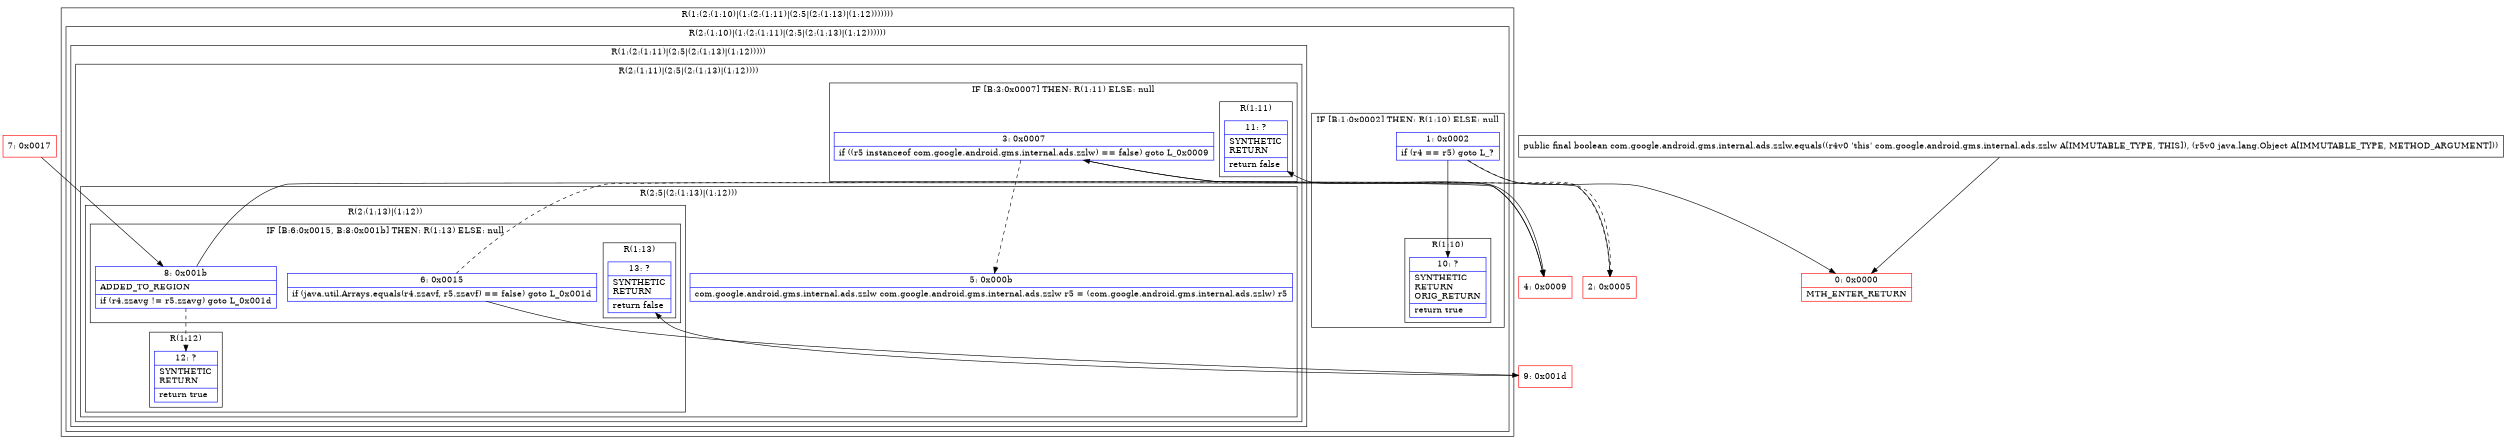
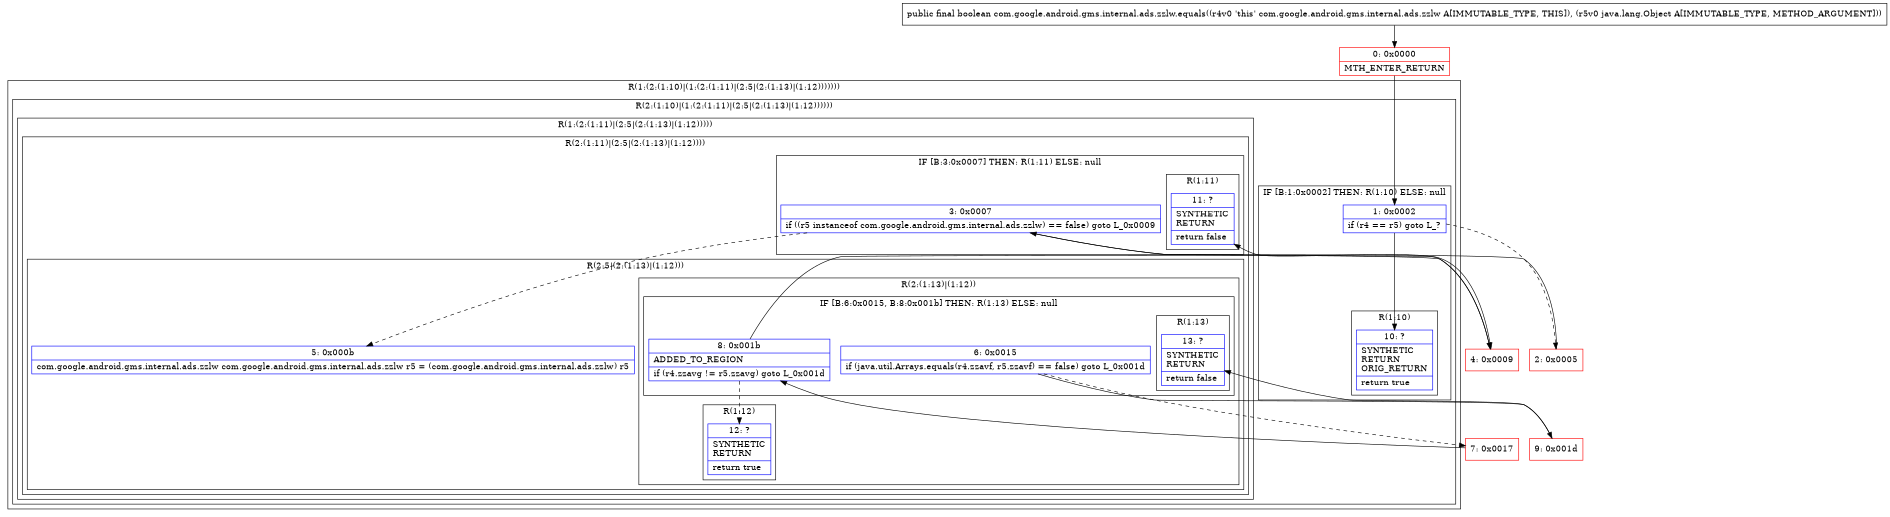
edge "6: 0x0015" -> "2: 0x0005": now "6: 0x0015" -> "7: 0x0017"
edge "1: 0x0002" -> "0: 0x0000": reversed
